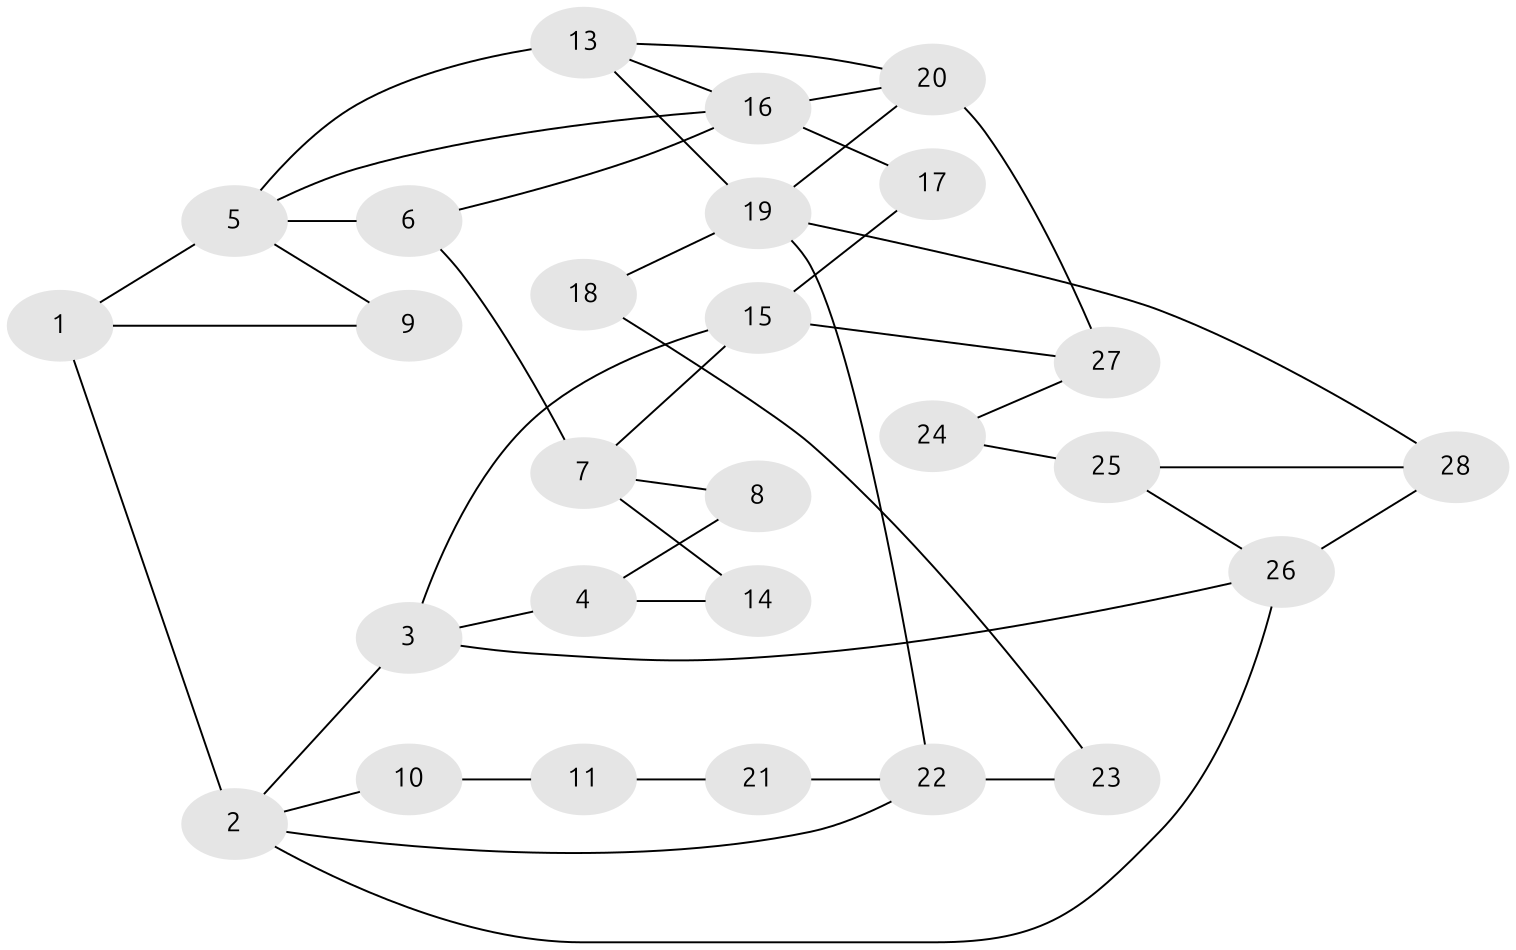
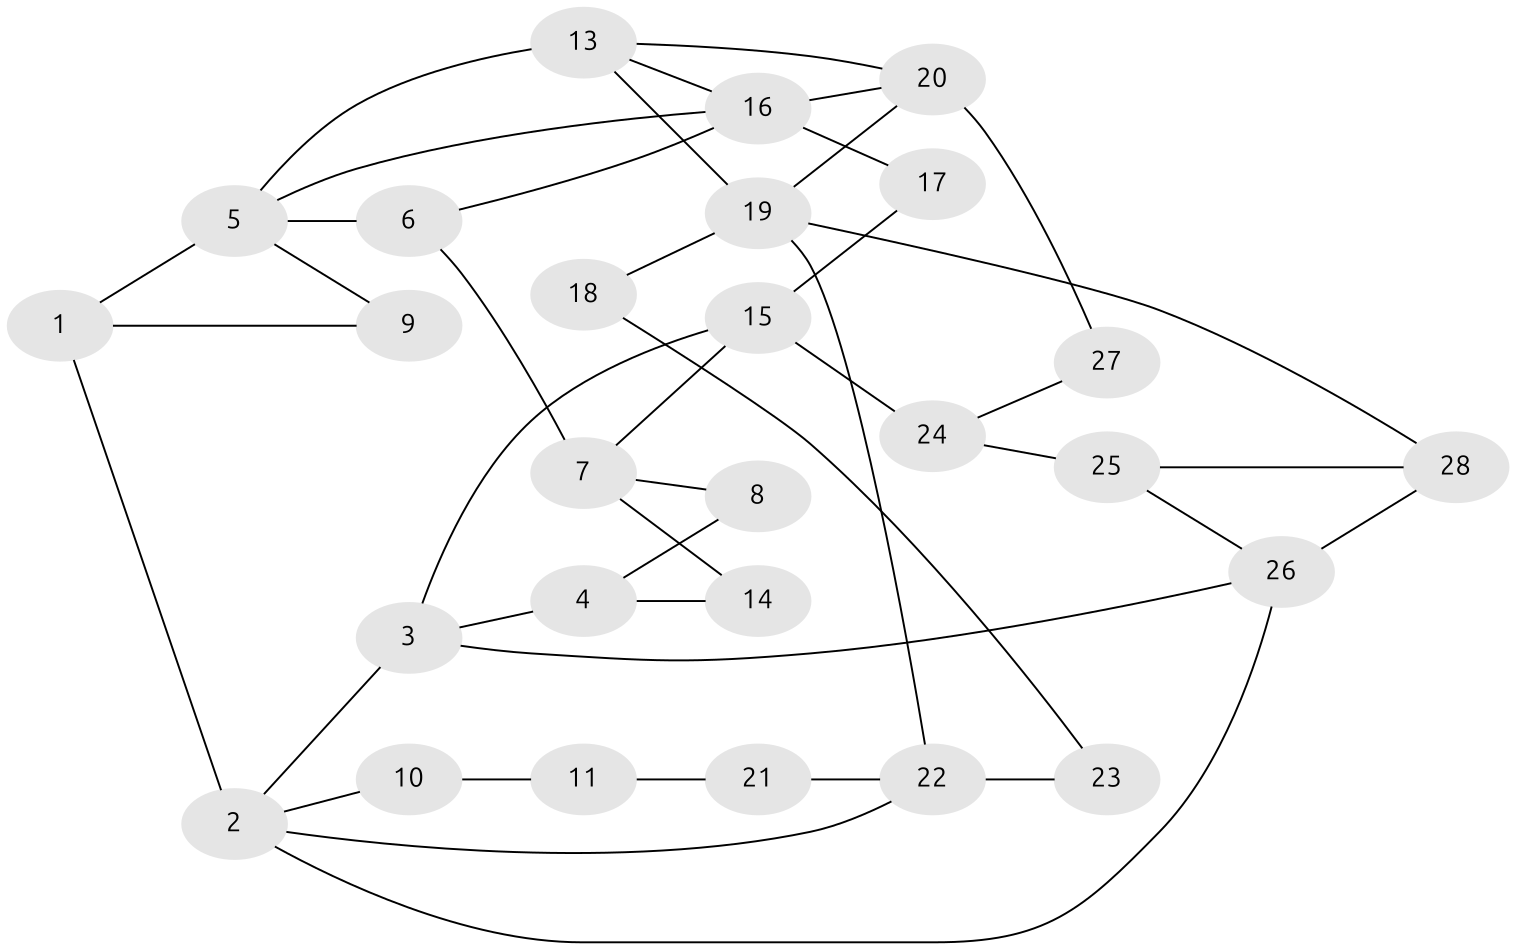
edge "15" -- "27": now "15" -- "24"
